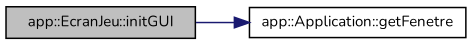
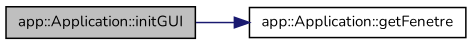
node "app::EcranJeu::initGUI": label "app::EcranJeu::initGUI" -> "app::Application::initGUI"
